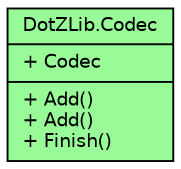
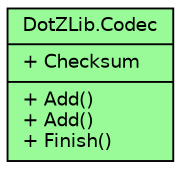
node "DotZLib.Codec": text "+ Codec" -> "+ Checksum"
